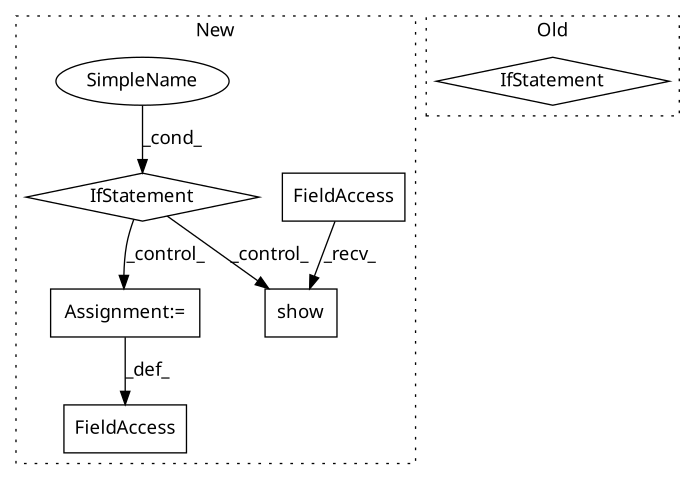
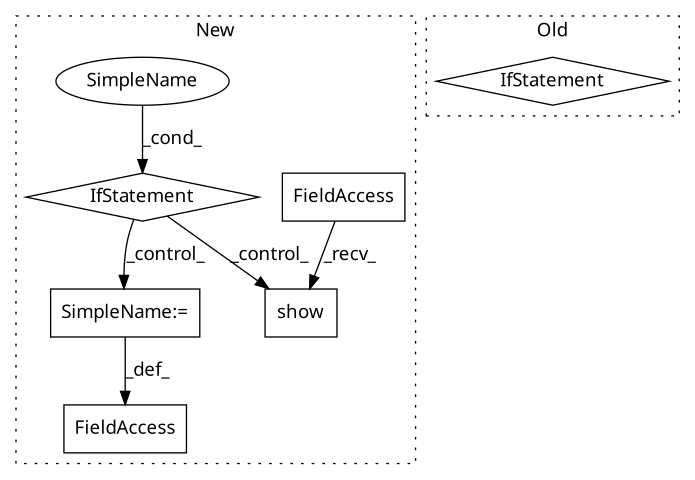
node "Assignment:=": label "Assignment:=" -> "SimpleName:="
